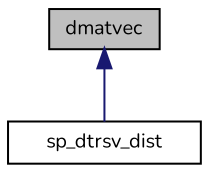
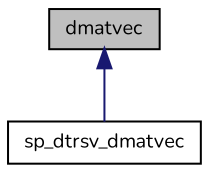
node "sp_dtrsv_dist": label "sp_dtrsv_dist" -> "sp_dtrsv_dmatvec"
